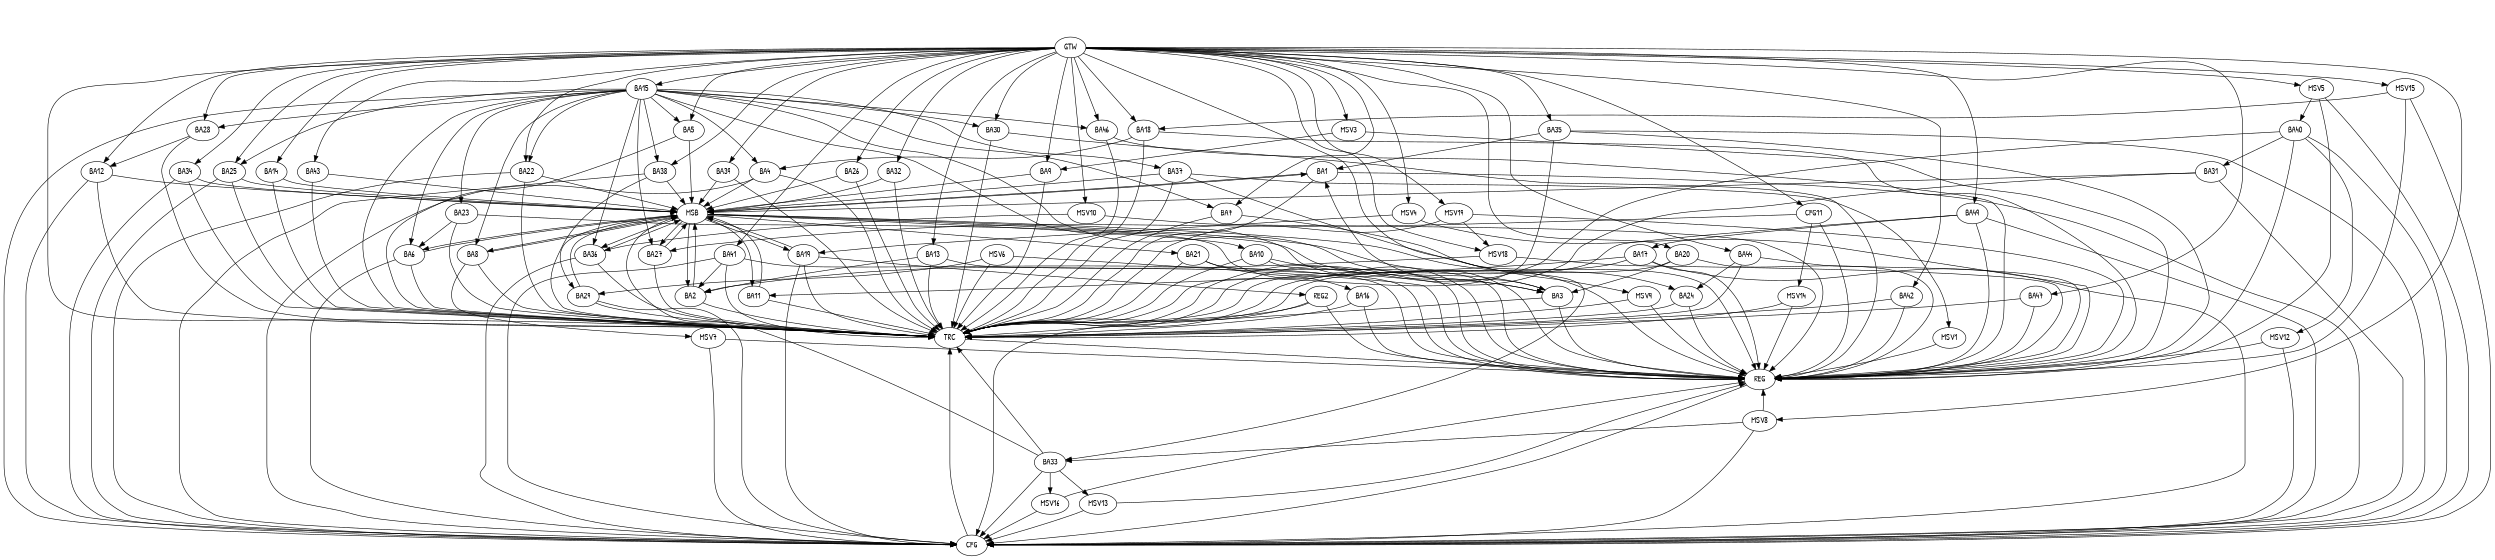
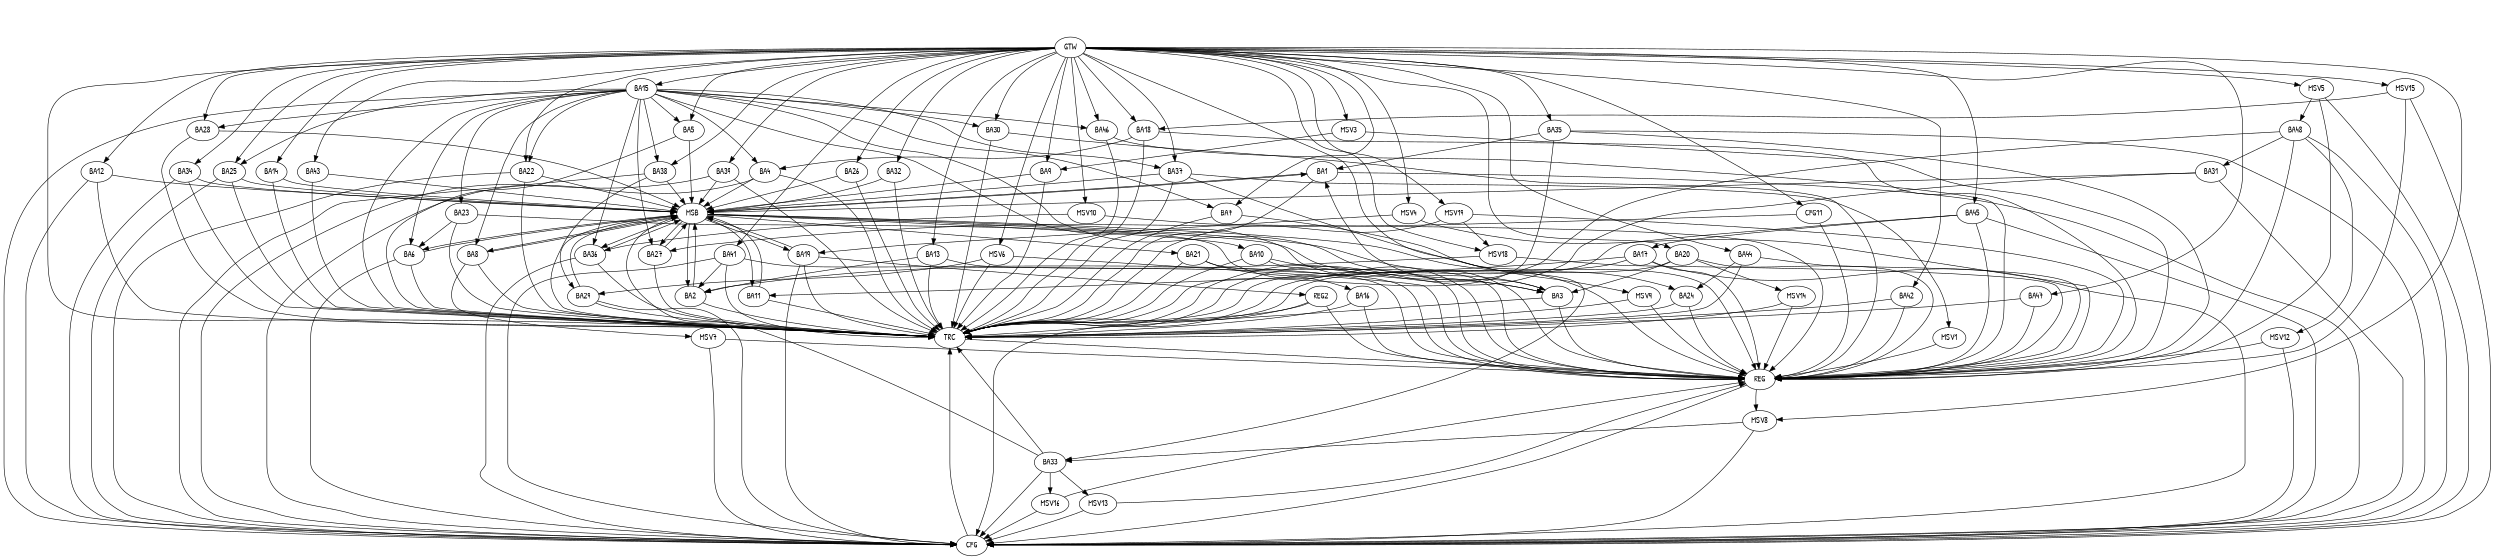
edge "GTW" -> "BA37": added
node "BA40": label "BA40" -> "BA48"
edge "GTW" -> "MSV6": added
edge "BA28" -> "BA12": now "BA28" -> "MSB"
node "BA49": label "BA49" -> "BA45"
edge "CFG11" -> "MSV14": now "BA20" -> "MSV14"
edge "MSV8" -> "REG": reversed
edge "BA39" -> "CFG": added
